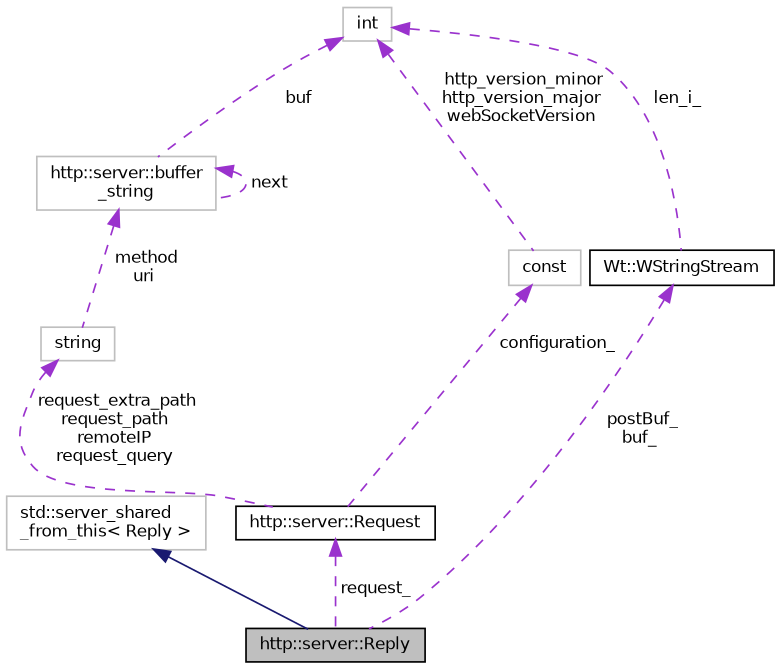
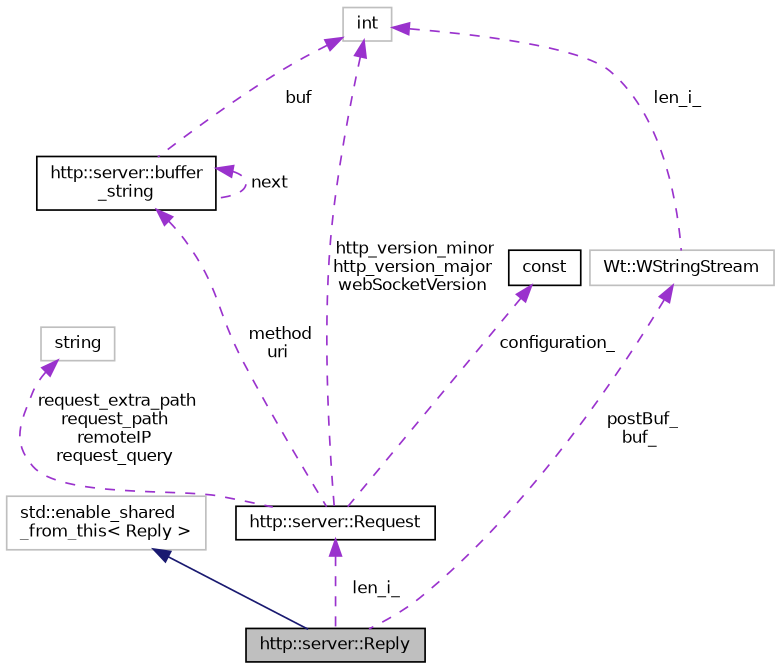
edge "const" -> "int": now "http::server::Request" -> "int"
node "http::server::buffer _string": color grey75 -> black
node "const": color grey75 -> black
node "Wt::WStringStream": color black -> grey75
edge "string" -> "http::server::buffer _string": now "http::server::Request" -> "http::server::buffer _string"
node "std::server_shared _from_this< Reply >": label "std::server_shared _from_this< Reply >" -> "std::enable_shared _from_this< Reply >"
edge "http::server::Reply" -> "http::server::Request": label " request_" -> " len_i_"
